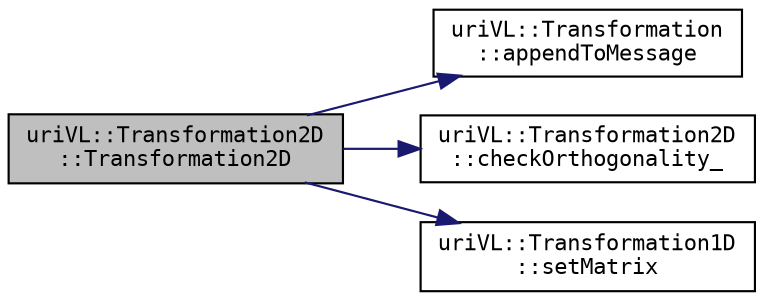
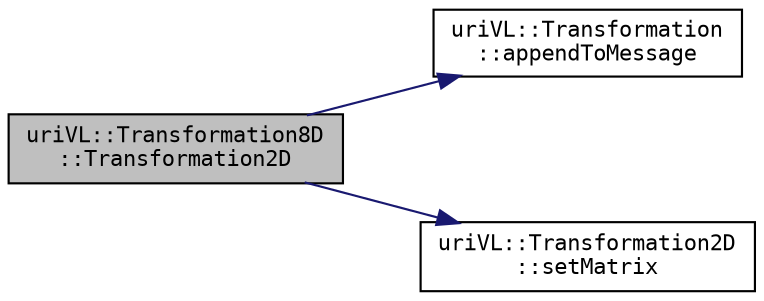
node "uriVL::Transformation2D ::Transformation2D": label "uriVL::Transformation2D ::Transformation2D" -> "uriVL::Transformation8D ::Transformation2D"
node "uriVL::Transformation2D ::checkOrthogonality_": removed
node "uriVL::Transformation1D ::setMatrix": label "uriVL::Transformation1D ::setMatrix" -> "uriVL::Transformation2D ::setMatrix"
